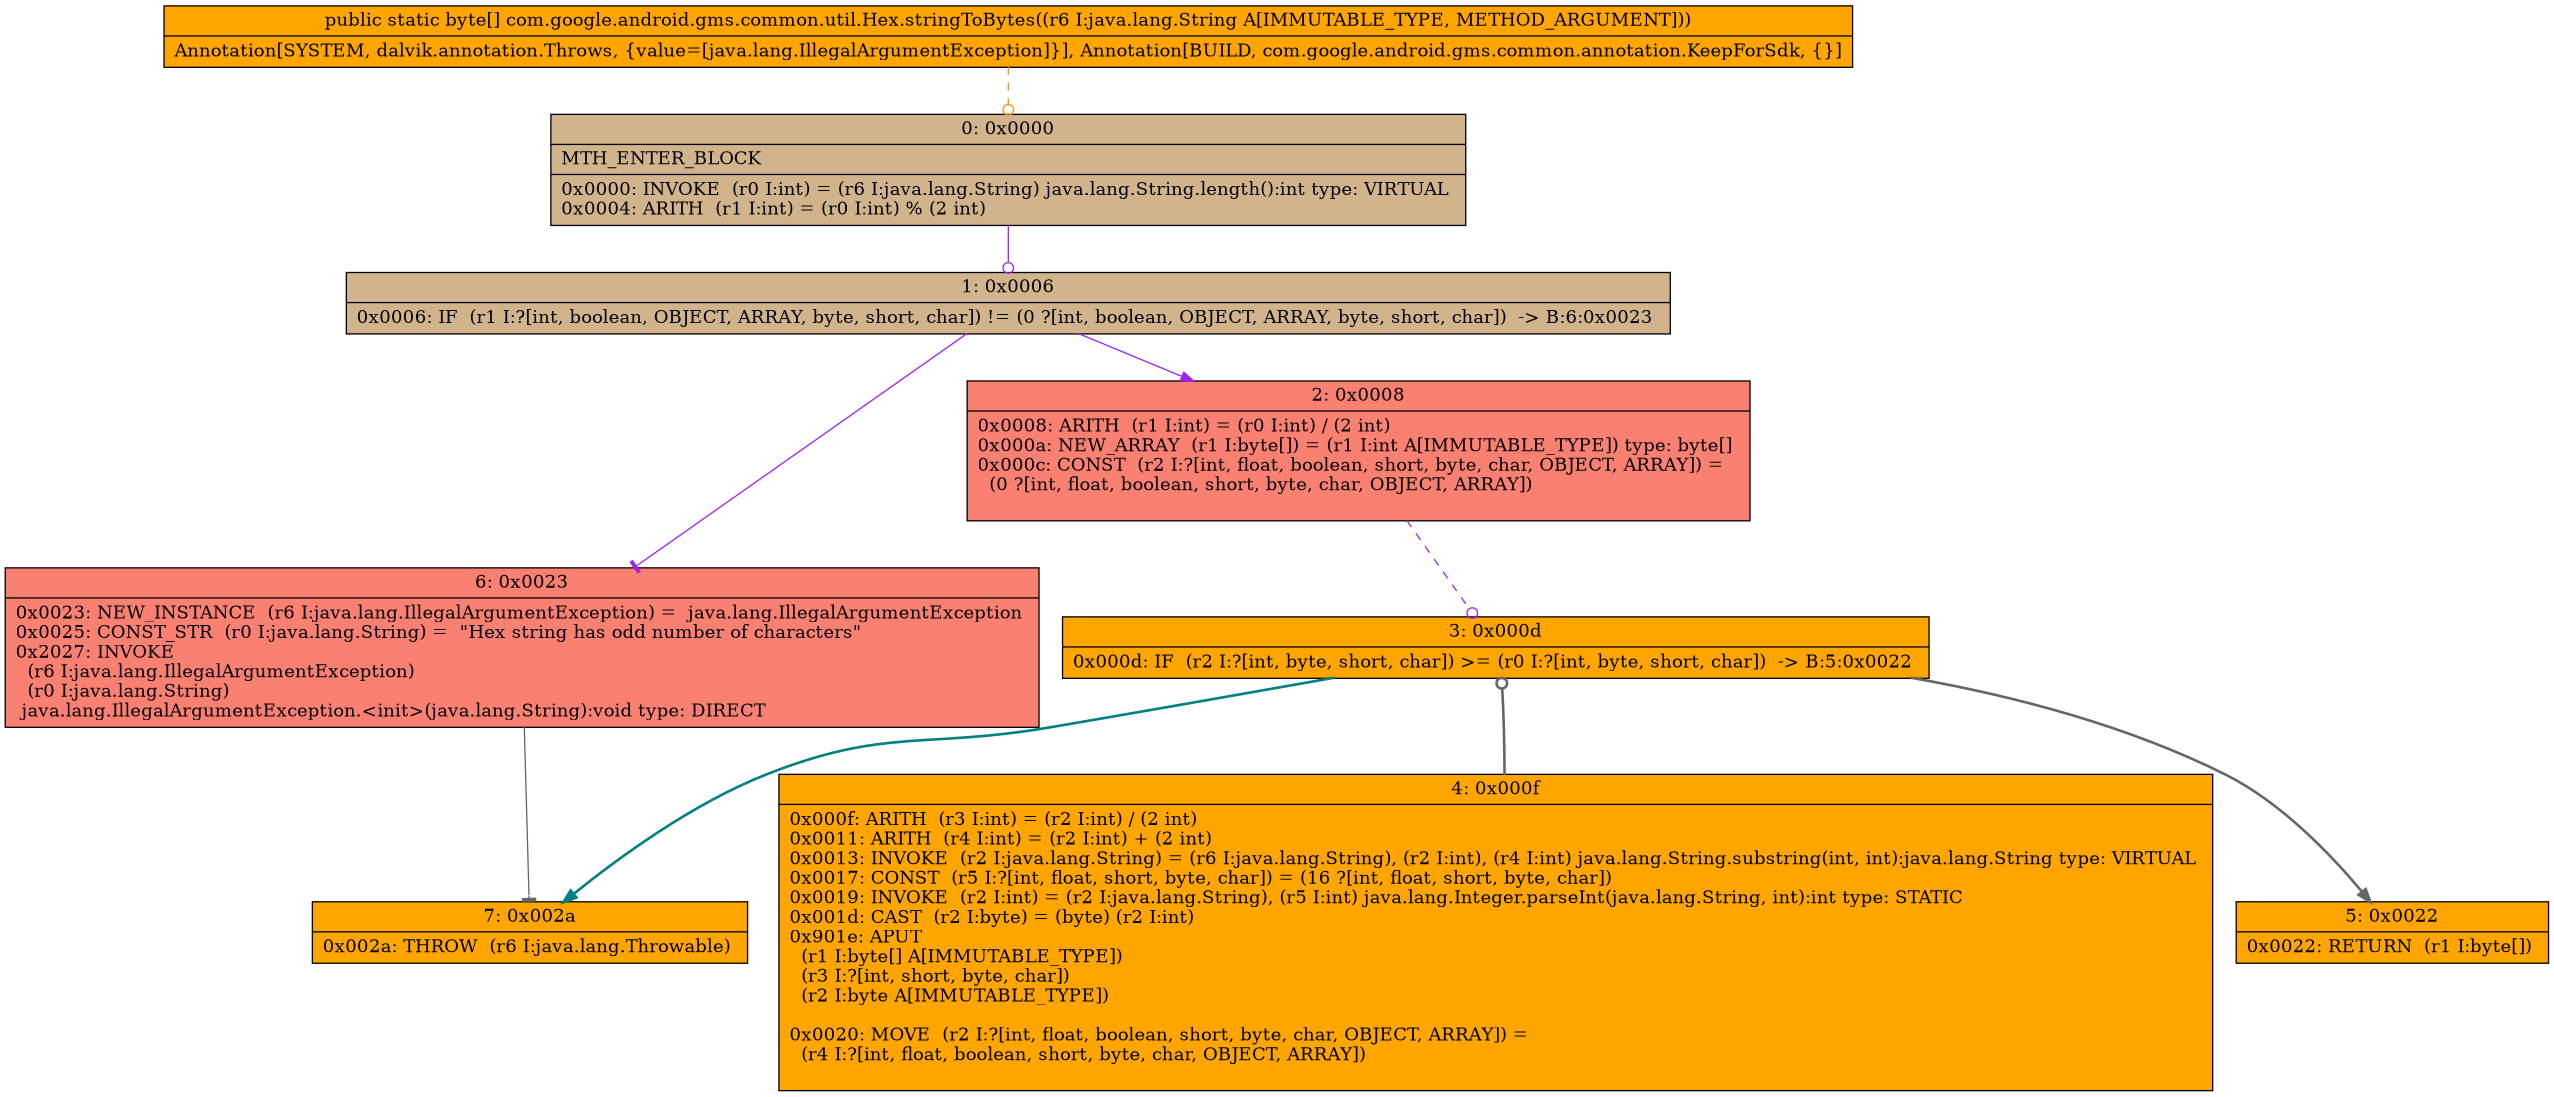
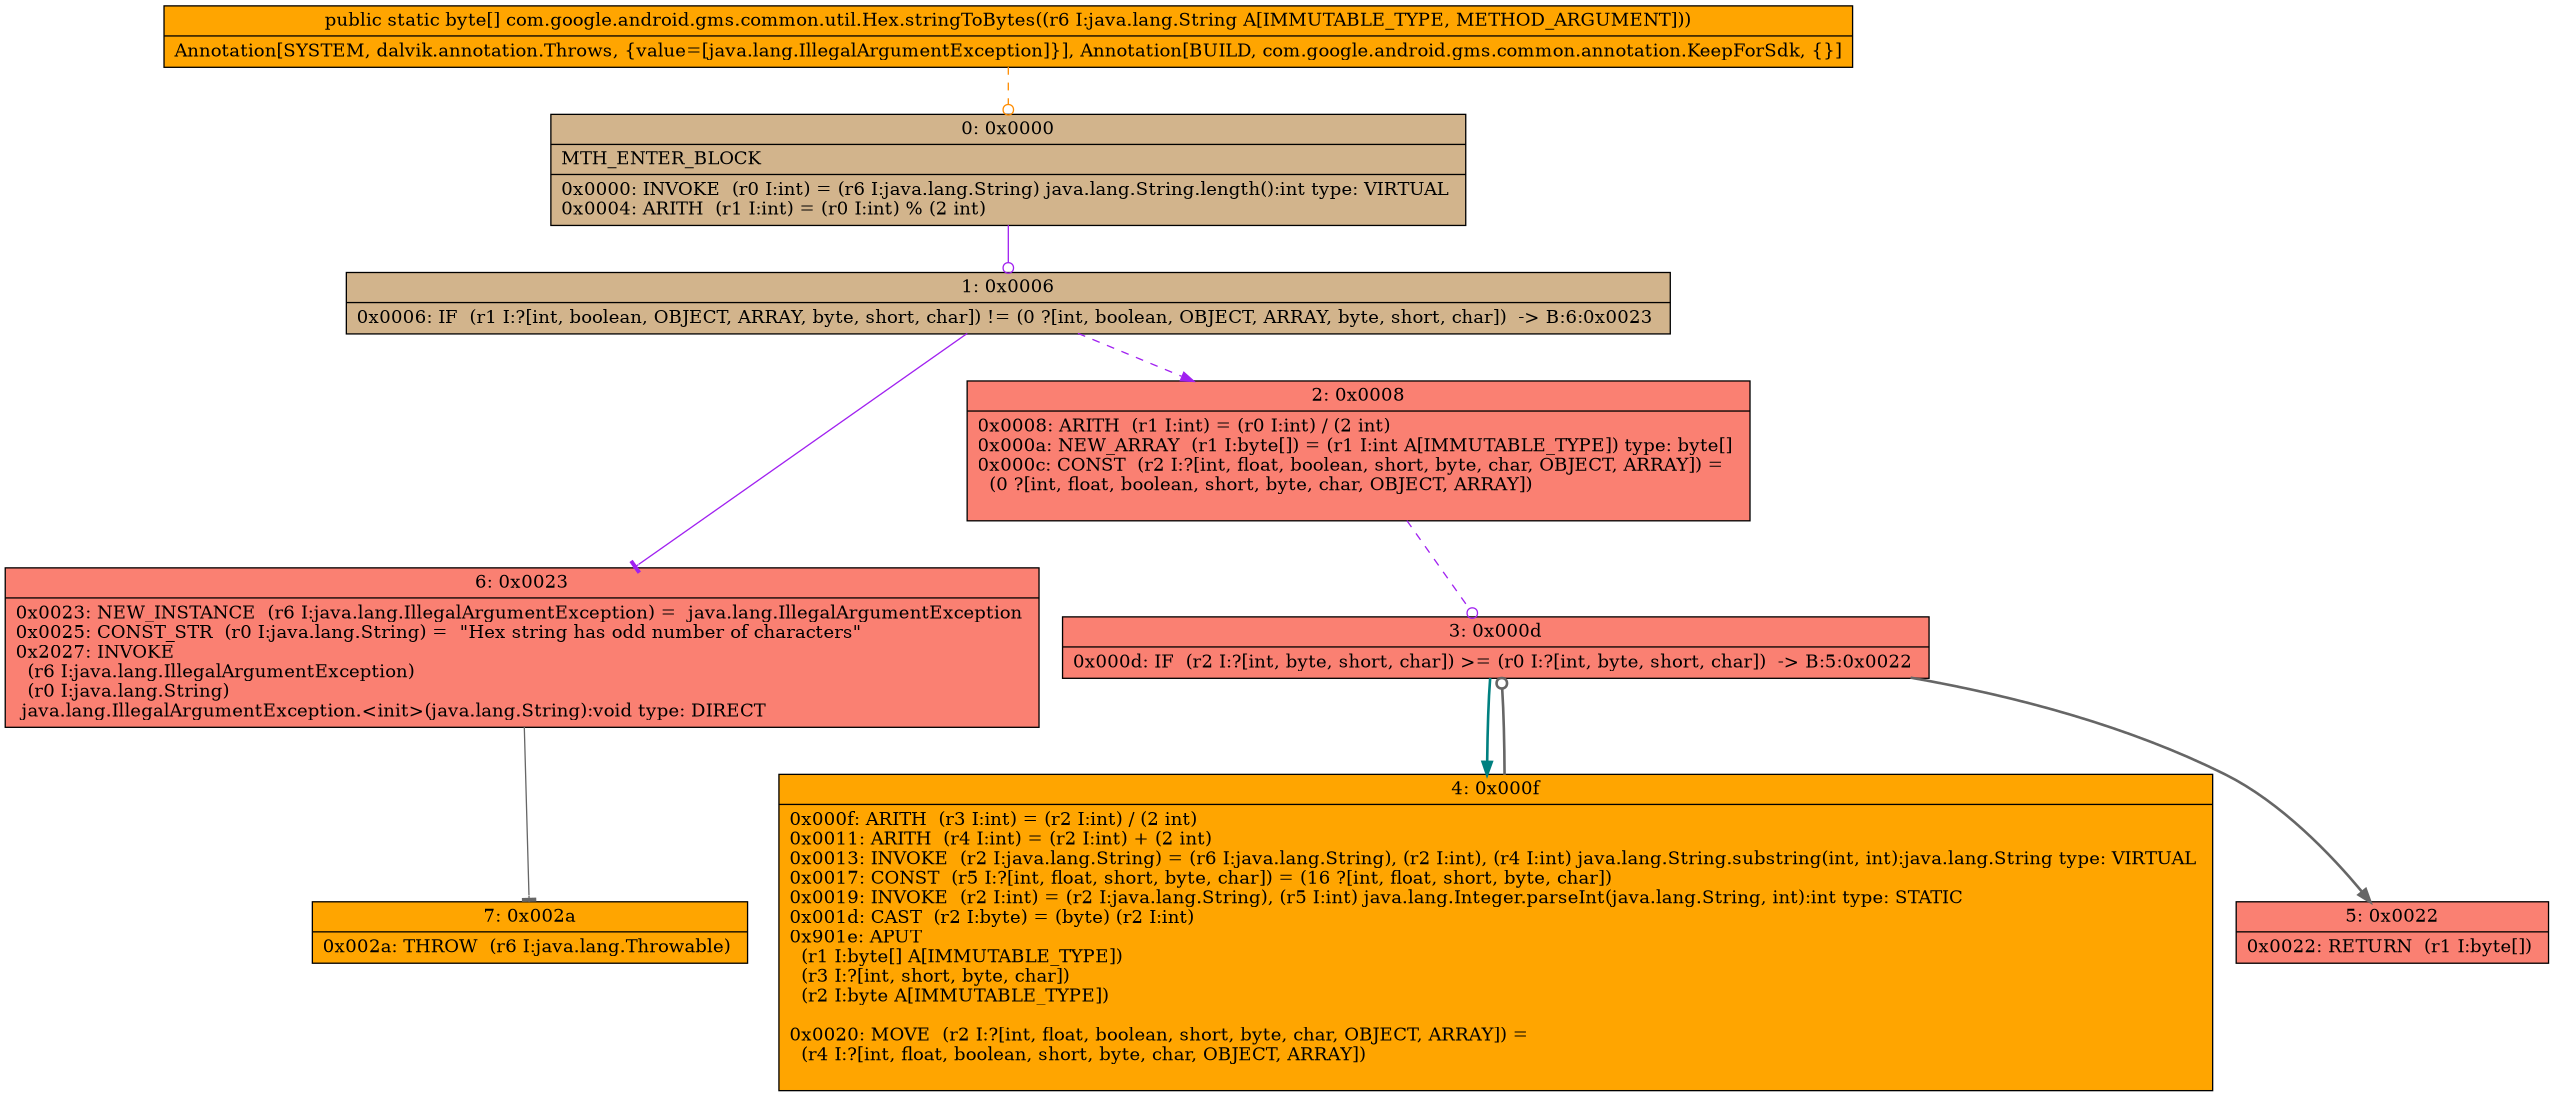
edge "1: 0x0006" -> "2: 0x0008": style solid -> dashed
node "3: 0x000d": fillcolor orange -> salmon
edge "3: 0x000d" -> "7: 0x002a": now "3: 0x000d" -> "4: 0x000f"
node "5: 0x0022": fillcolor orange -> salmon
